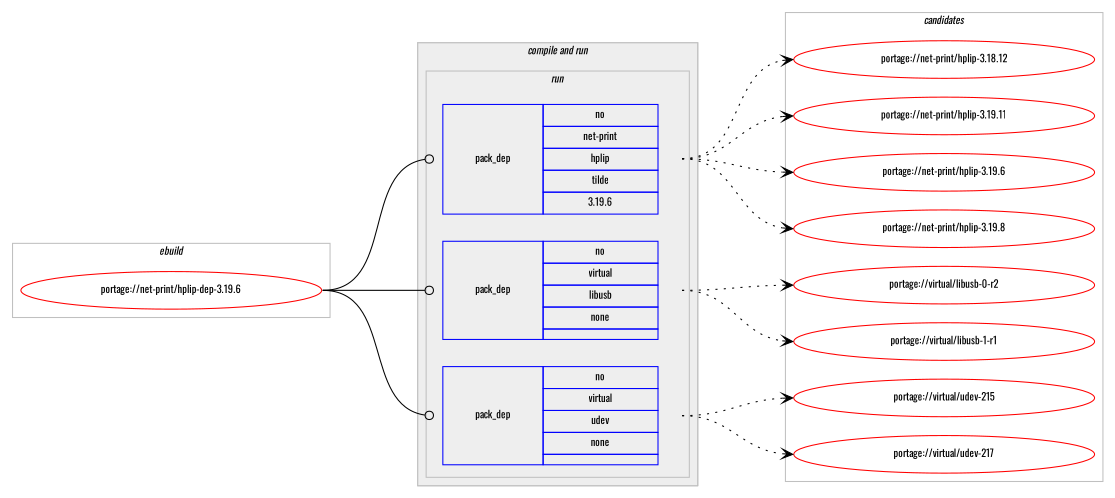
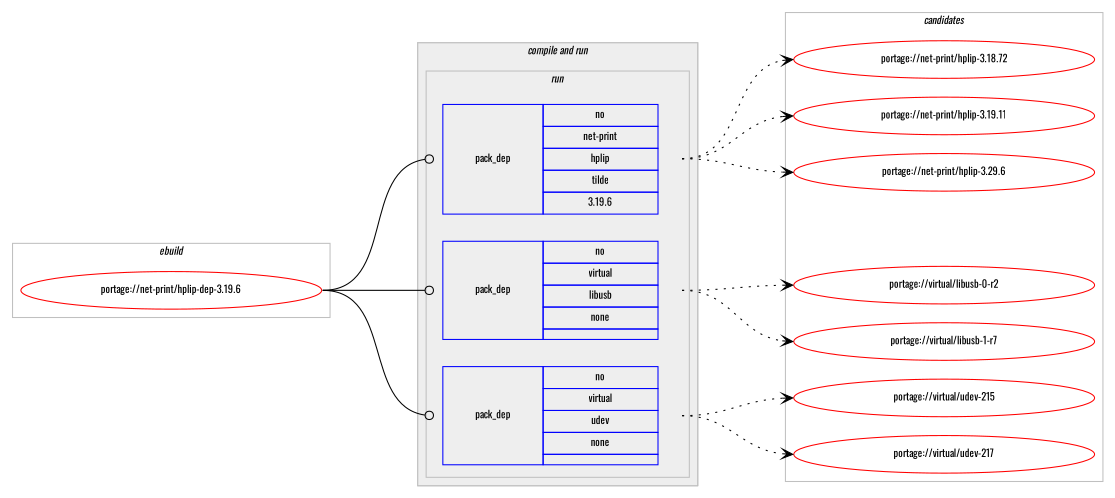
node "portage://net-print/hplip-3.18.12": label "portage://net-print/hplip-3.18.12" -> "portage://net-print/hplip-3.18.72"
node "portage://net-print/hplip-3.19.6": label "portage://net-print/hplip-3.19.6" -> "portage://net-print/hplip-3.29.6"
node "portage://net-print/hplip-3.19.8": removed
node "portage://virtual/libusb-1-r1": label "portage://virtual/libusb-1-r1" -> "portage://virtual/libusb-1-r7"
